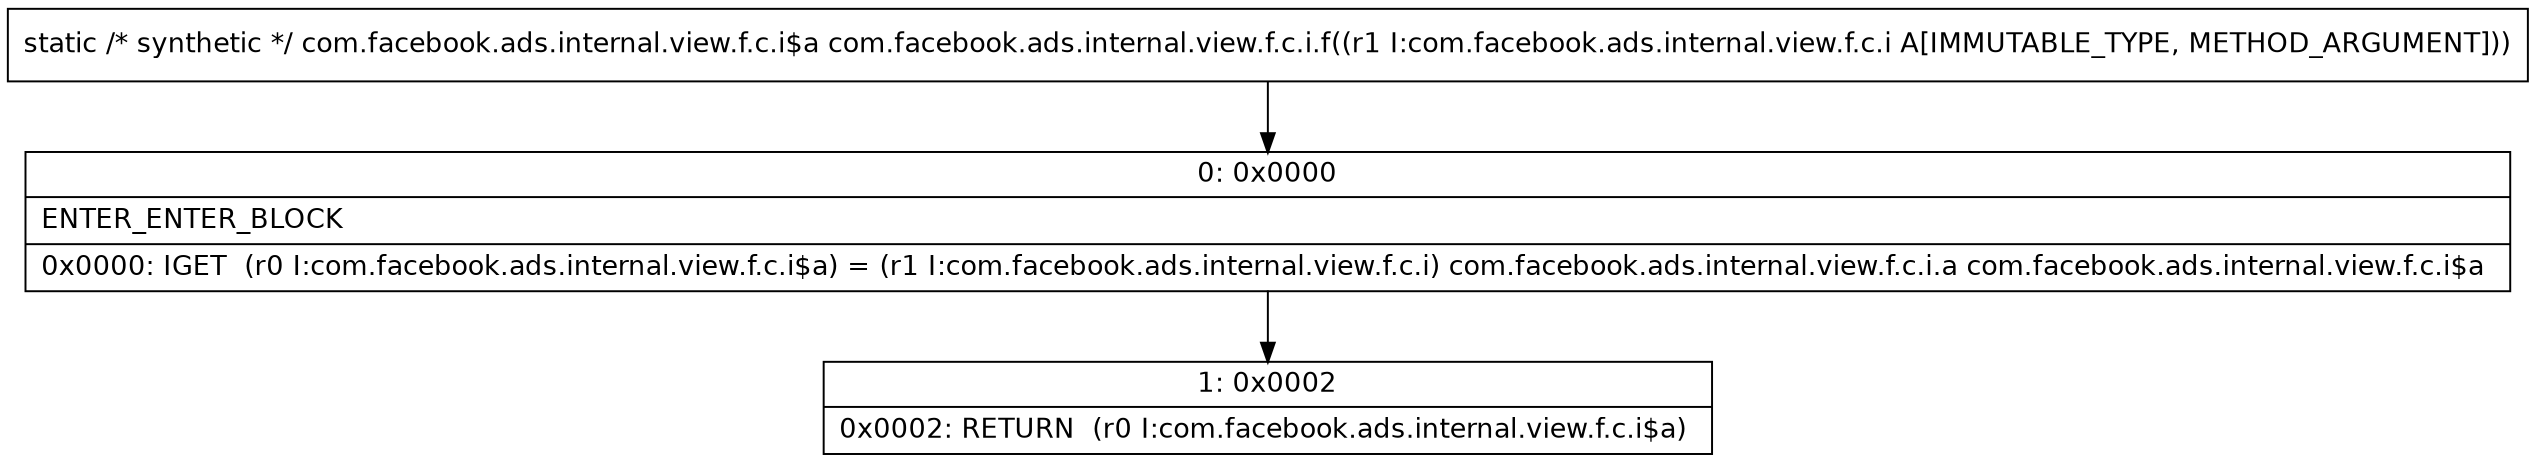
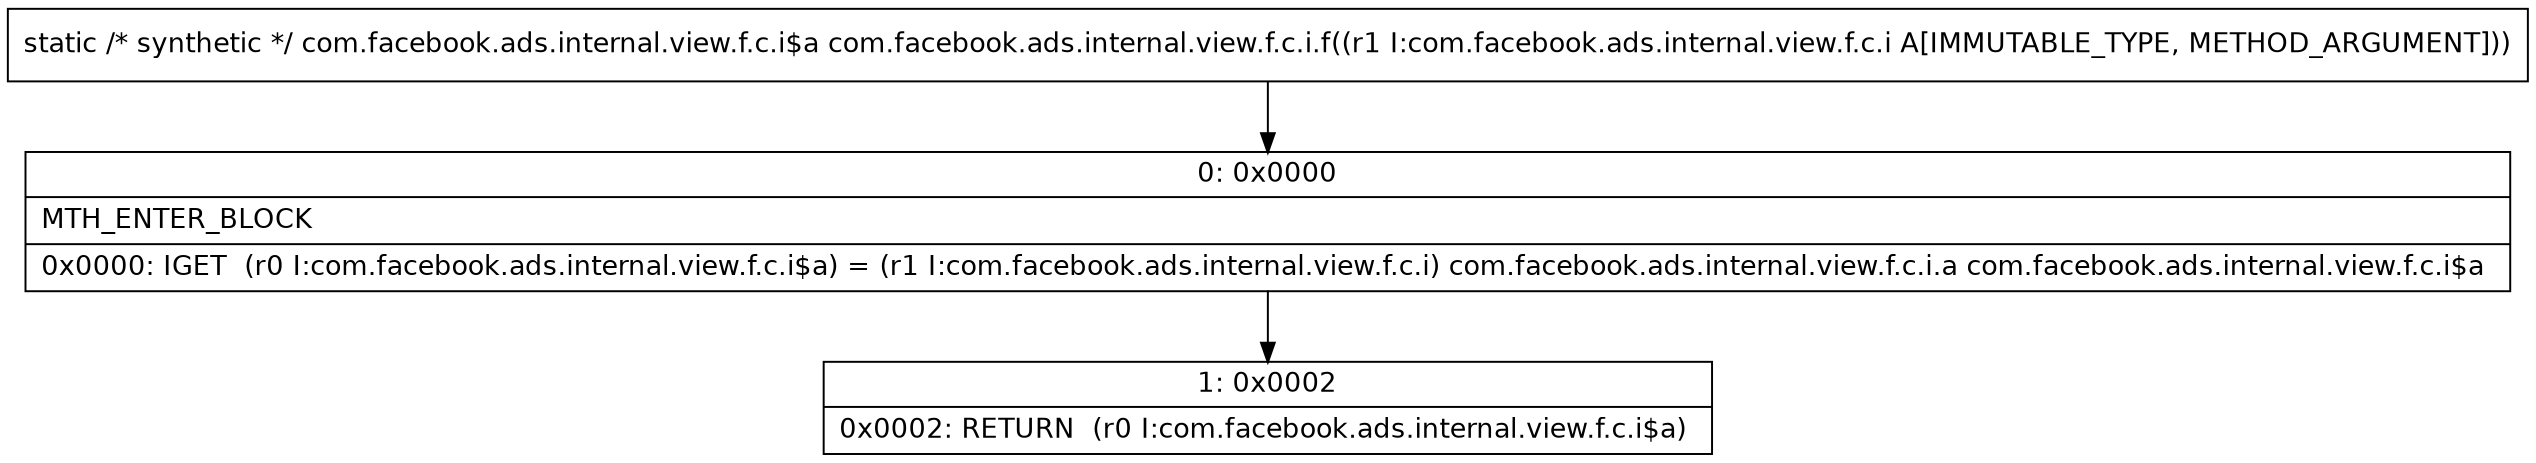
node "0: 0x0000": text "ENTER_ENTER_BLOCK" -> "MTH_ENTER_BLOCK"
